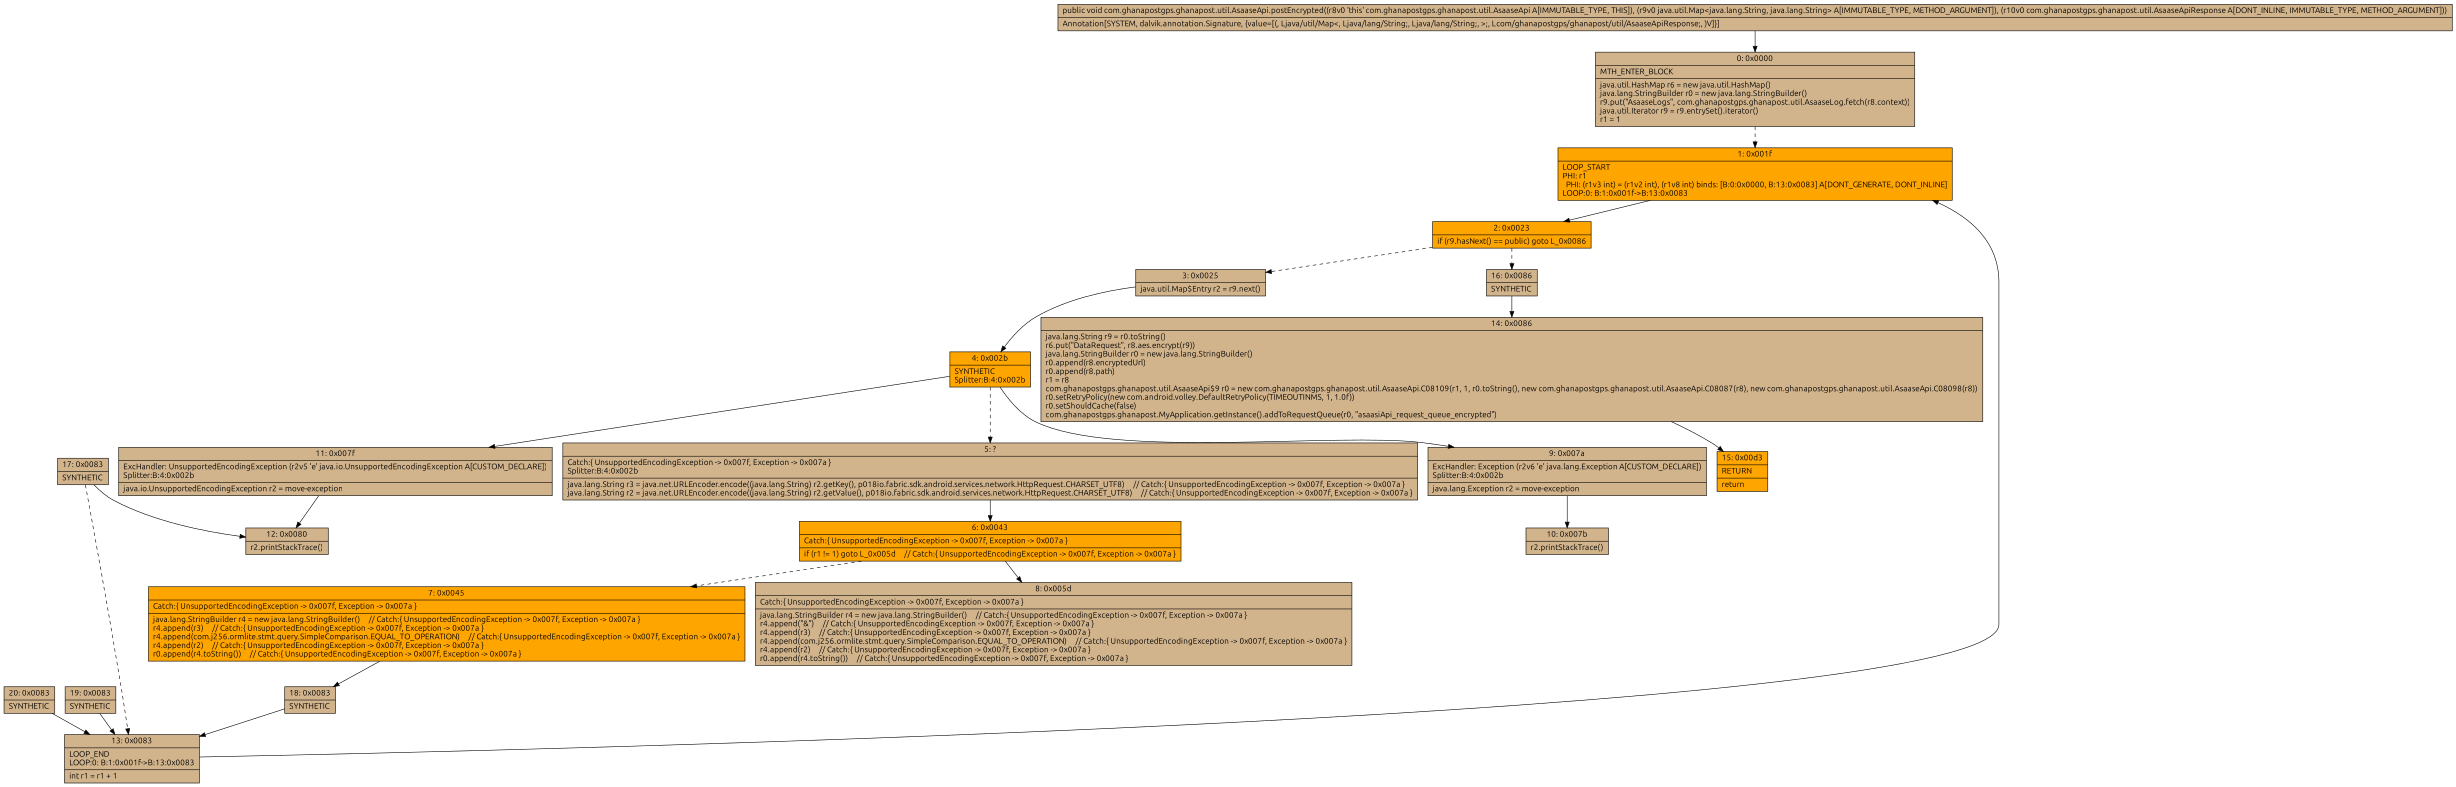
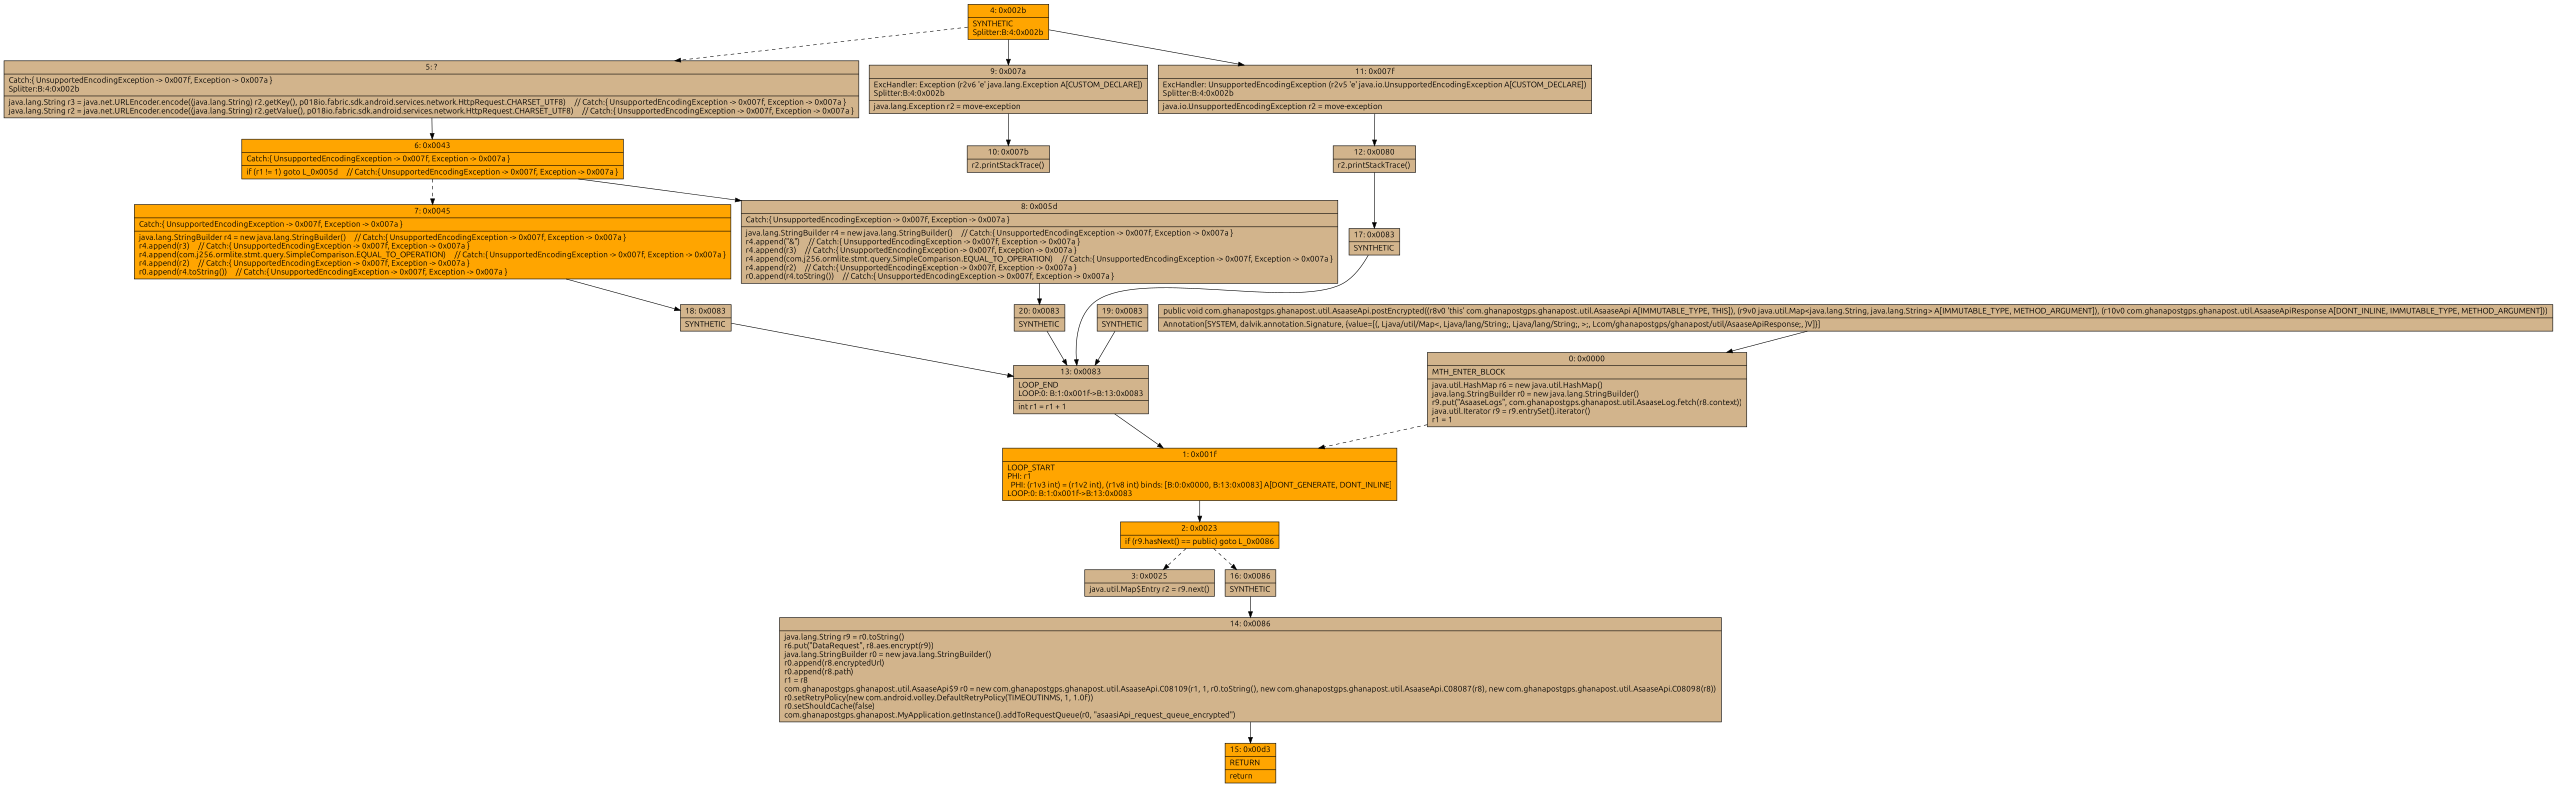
edge "8: 0x005d" -> "20: 0x0083": added
edge "3: 0x0025" -> "4: 0x002b": removed
edge "17: 0x0083" -> "12: 0x0080": reversed
edge "17: 0x0083" -> "13: 0x0083": style dashed -> solid
